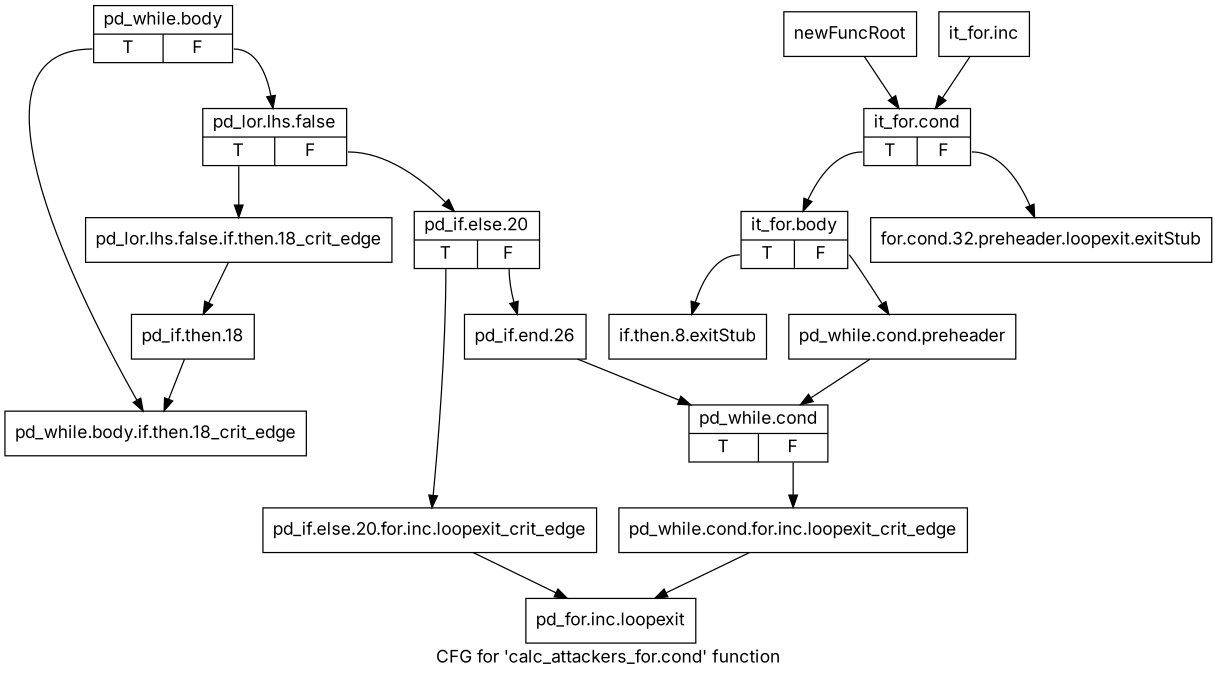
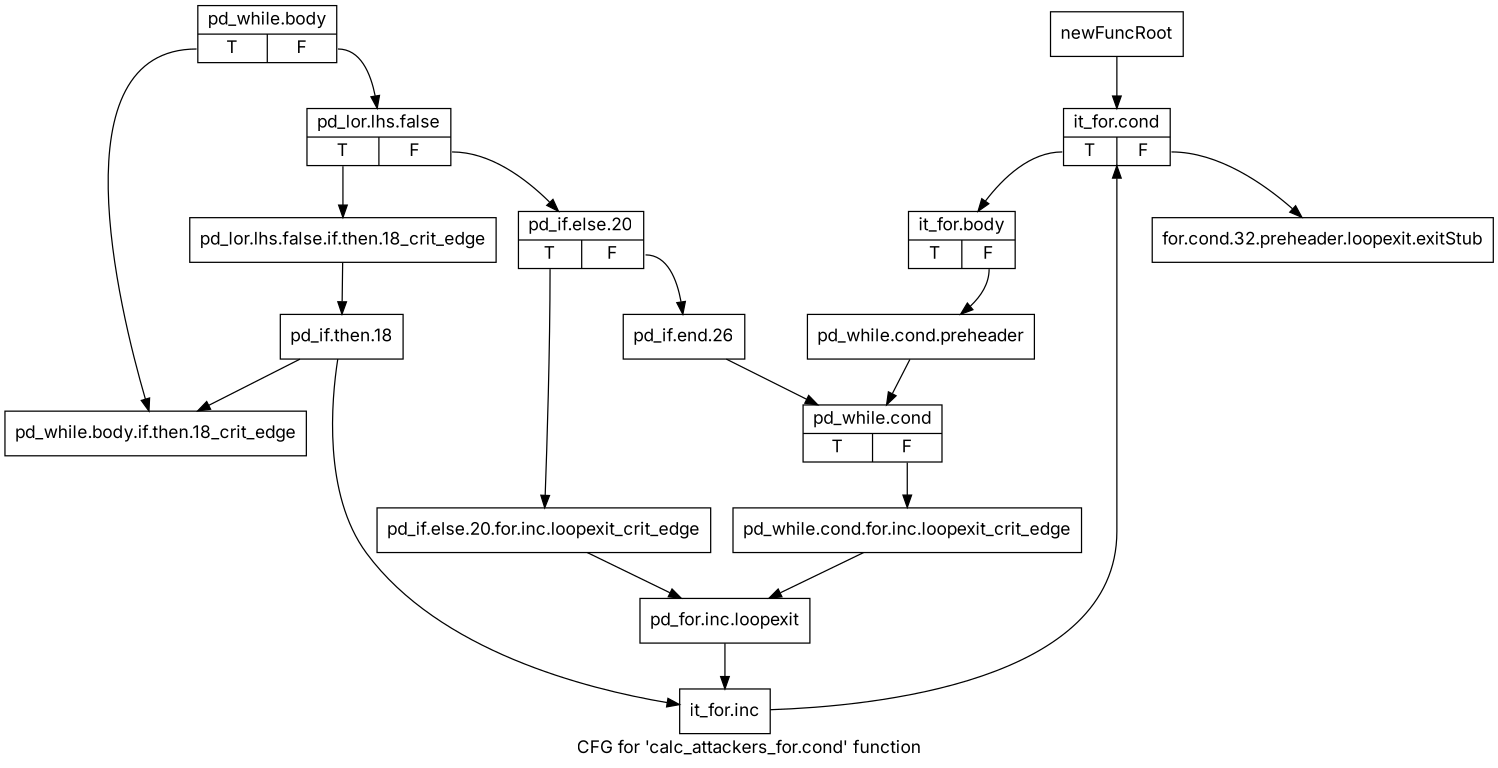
node "if.then.8.exitStub": removed
edge "pd_if.then.18" -> "it_for.inc": added
edge "pd_for.inc.loopexit" -> "it_for.inc": added
